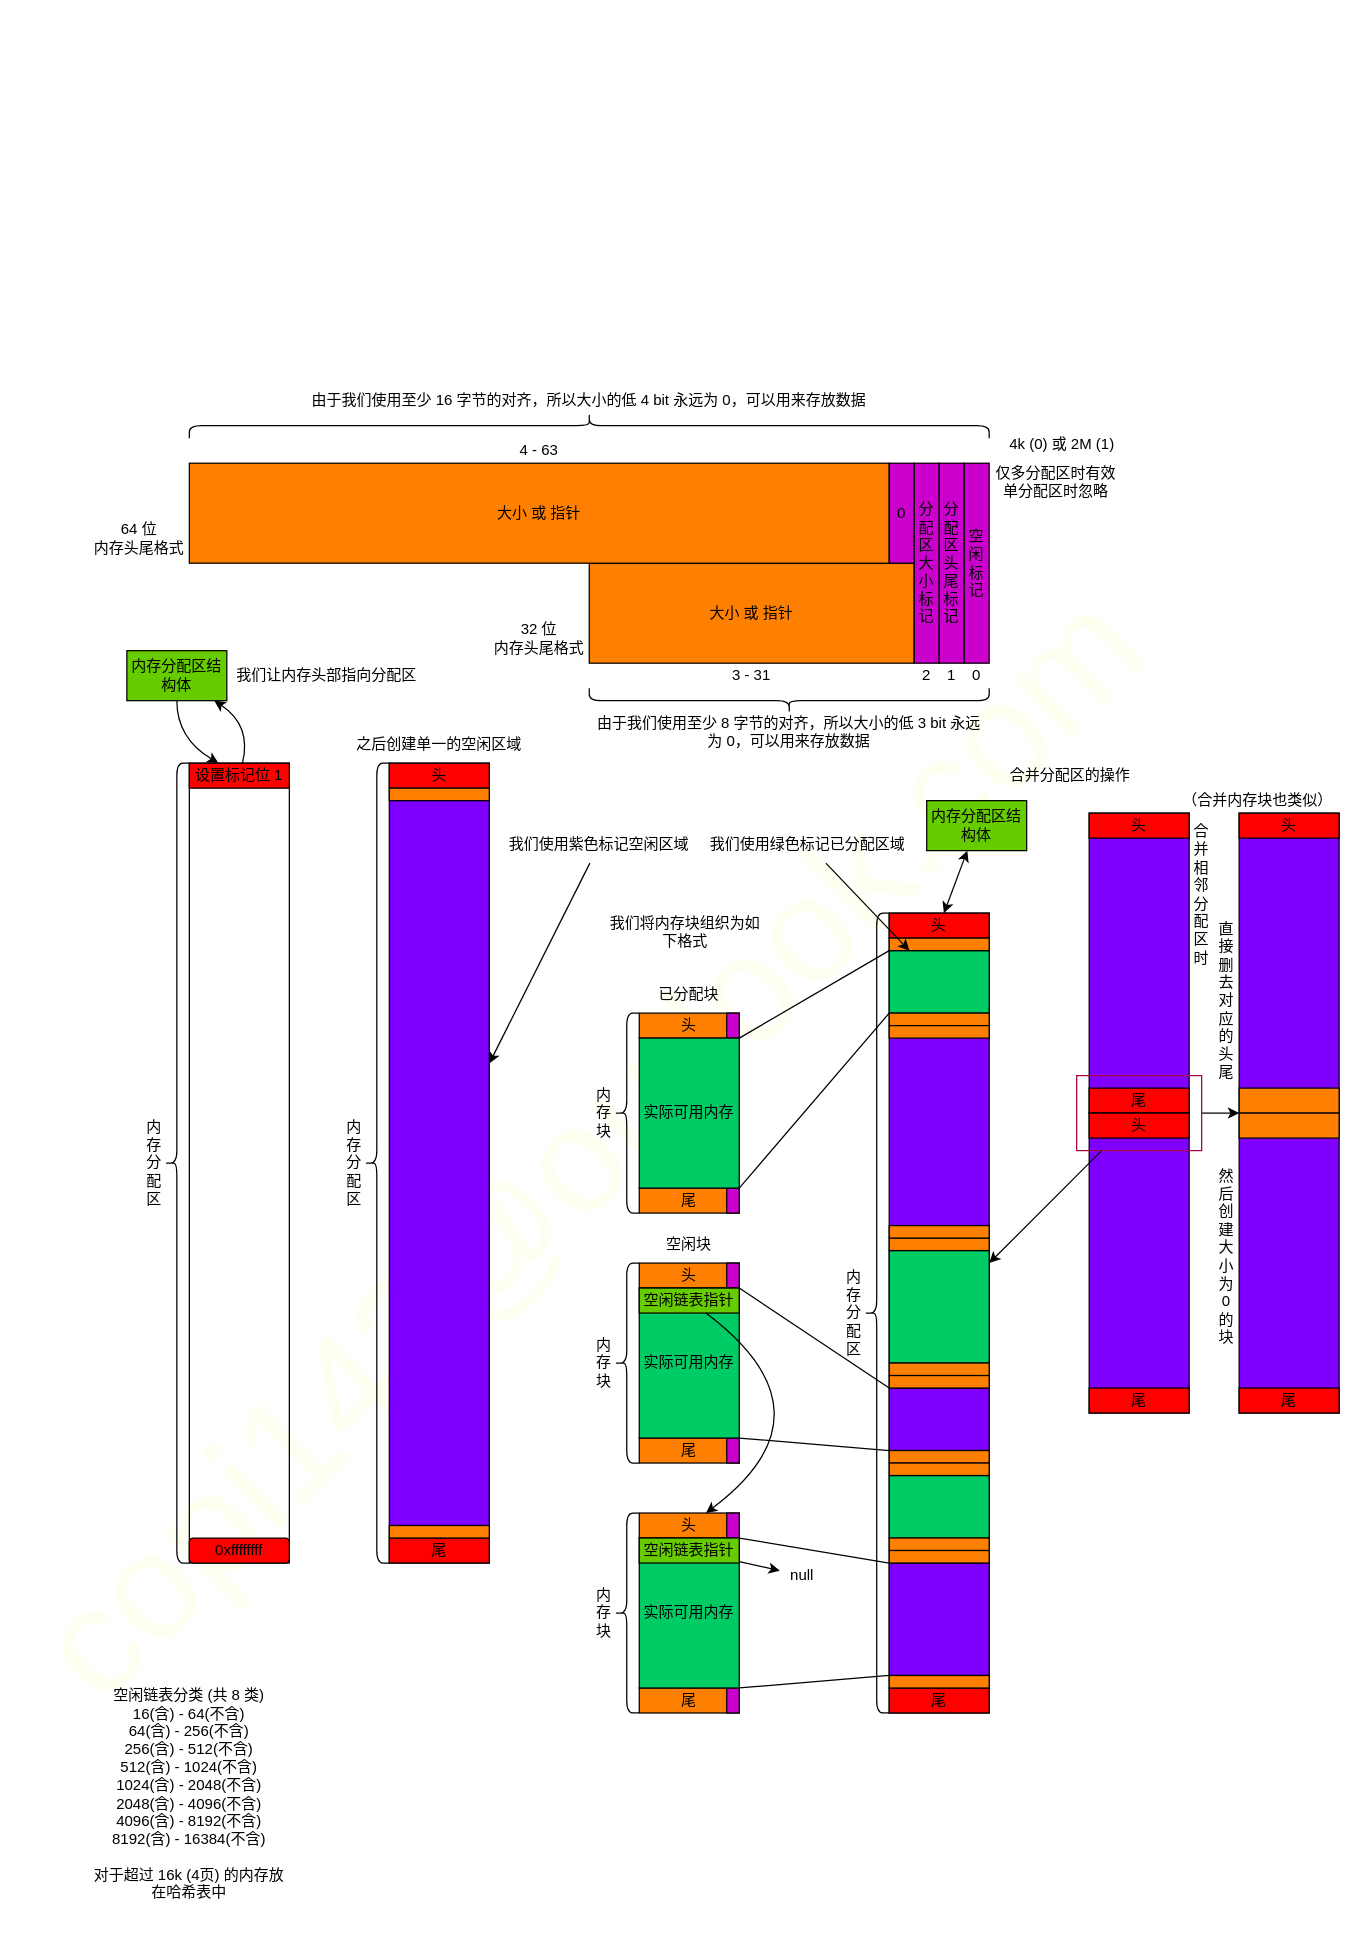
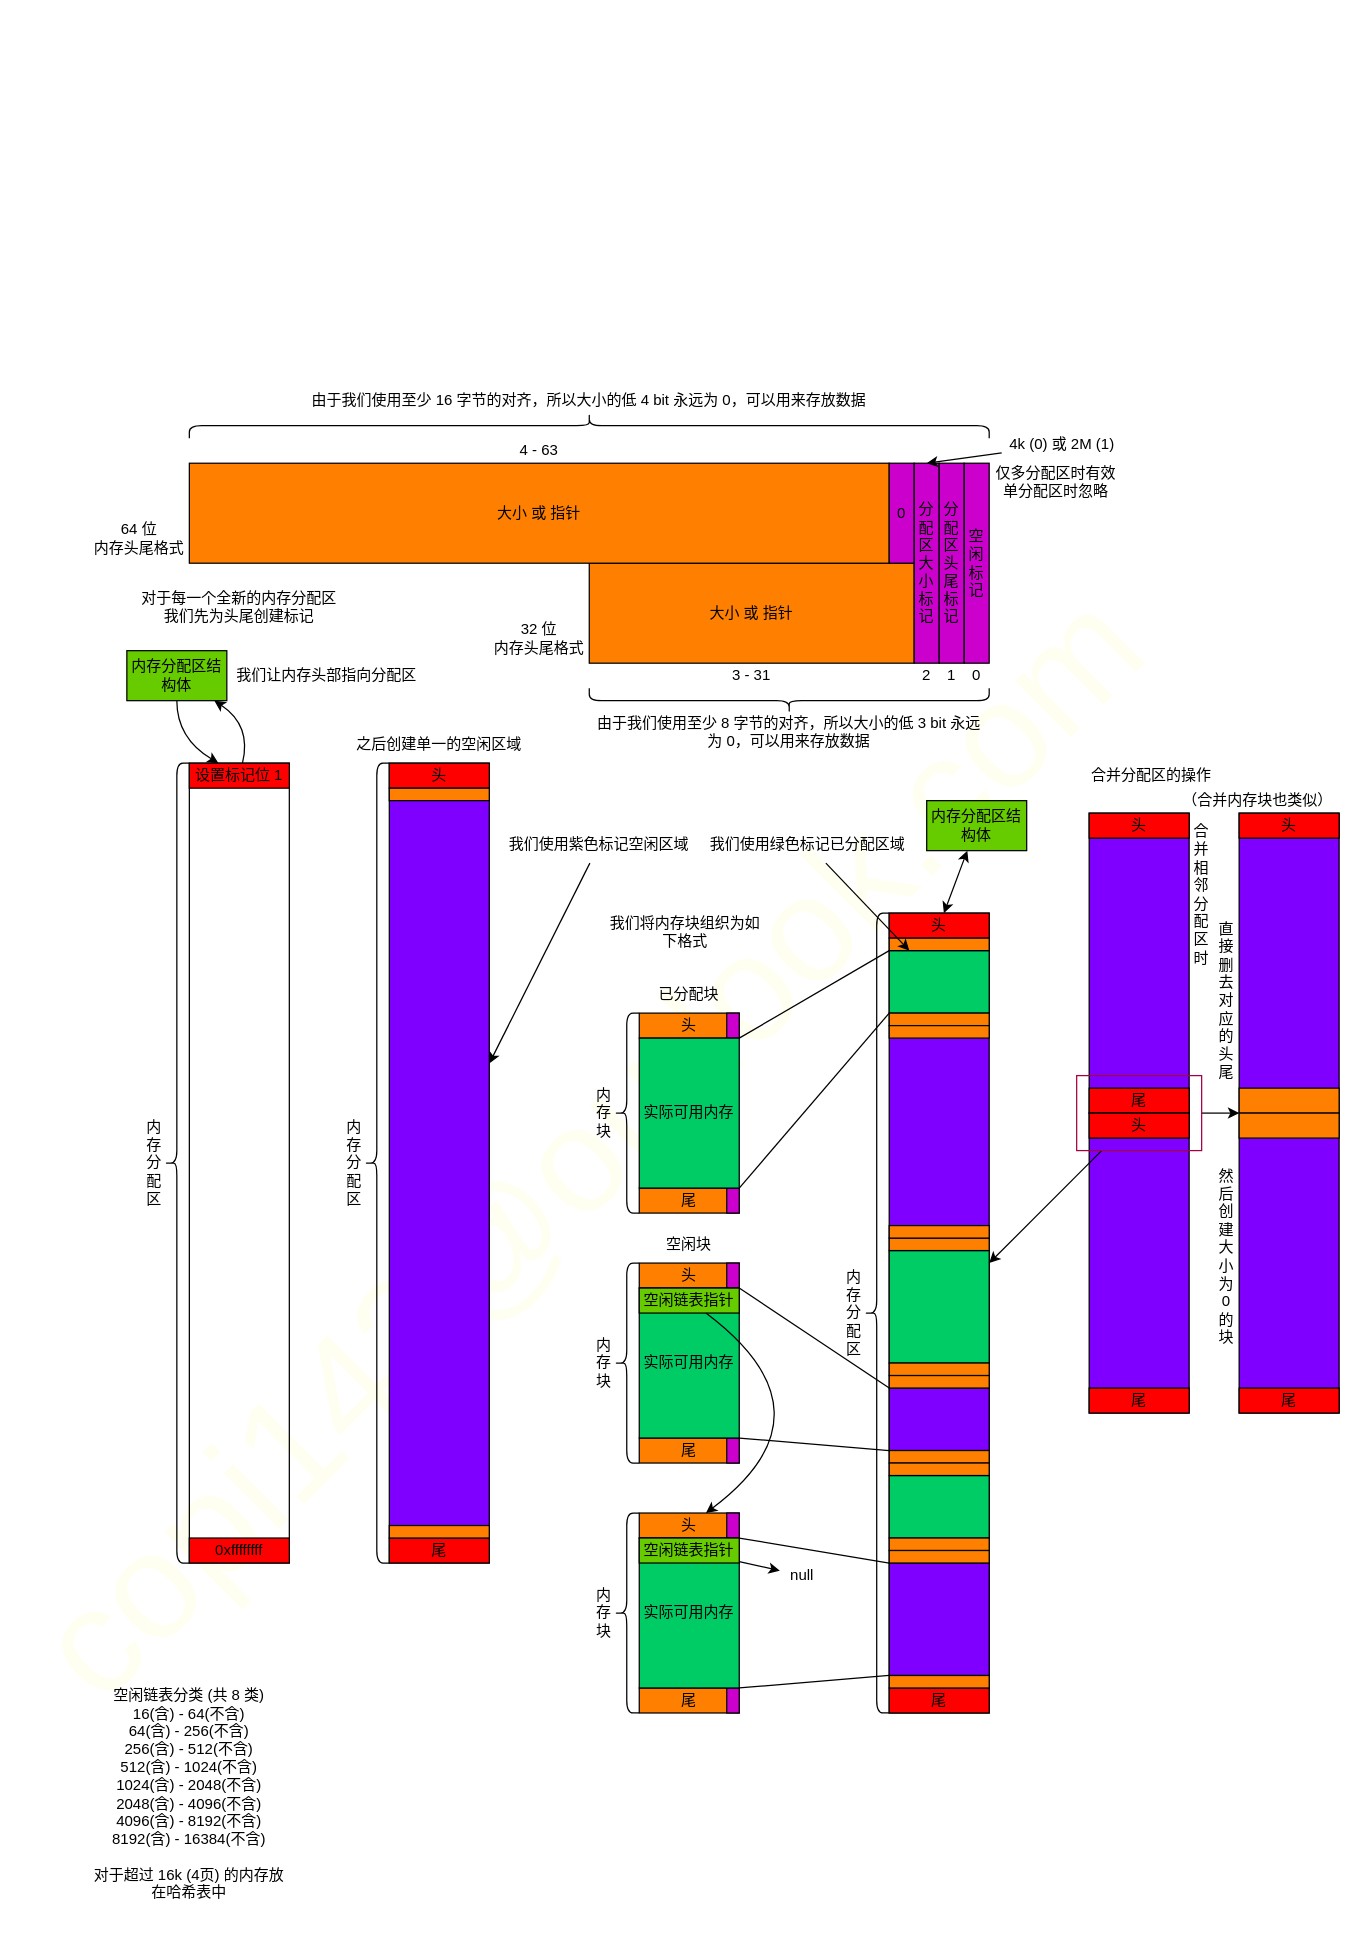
edge "4k (0) 或 2M (1)" -> "分配区大小标记": added
node "对于每一个全新的内存分配区 我们先为头尾创建标记": added
node "合并分配区的操作": moved (1071, 776) -> (1152, 776)
node "0xffffffff": shape rounded rectangle -> rectangle
